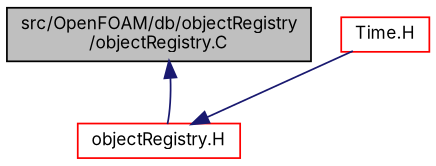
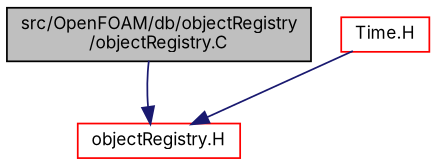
edge "objectRegistry.H" -> "src/OpenFOAM/db/objectRegistry /objectRegistry.C": reversed
